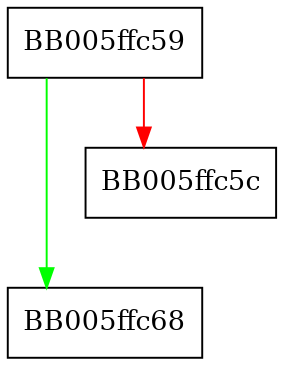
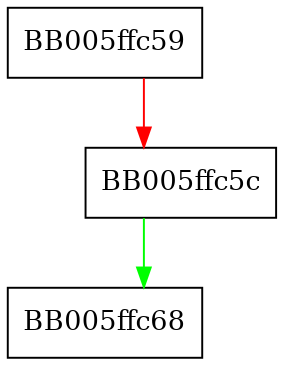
edge "BB005ffc59" -> "BB005ffc68": now "BB005ffc5c" -> "BB005ffc68"
